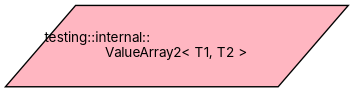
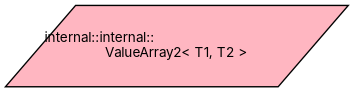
node "testing::internal:: ValueArray2< T1, T2 >": label "testing::internal:: ValueArray2< T1, T2 >" -> "internal::internal:: ValueArray2< T1, T2 >"
